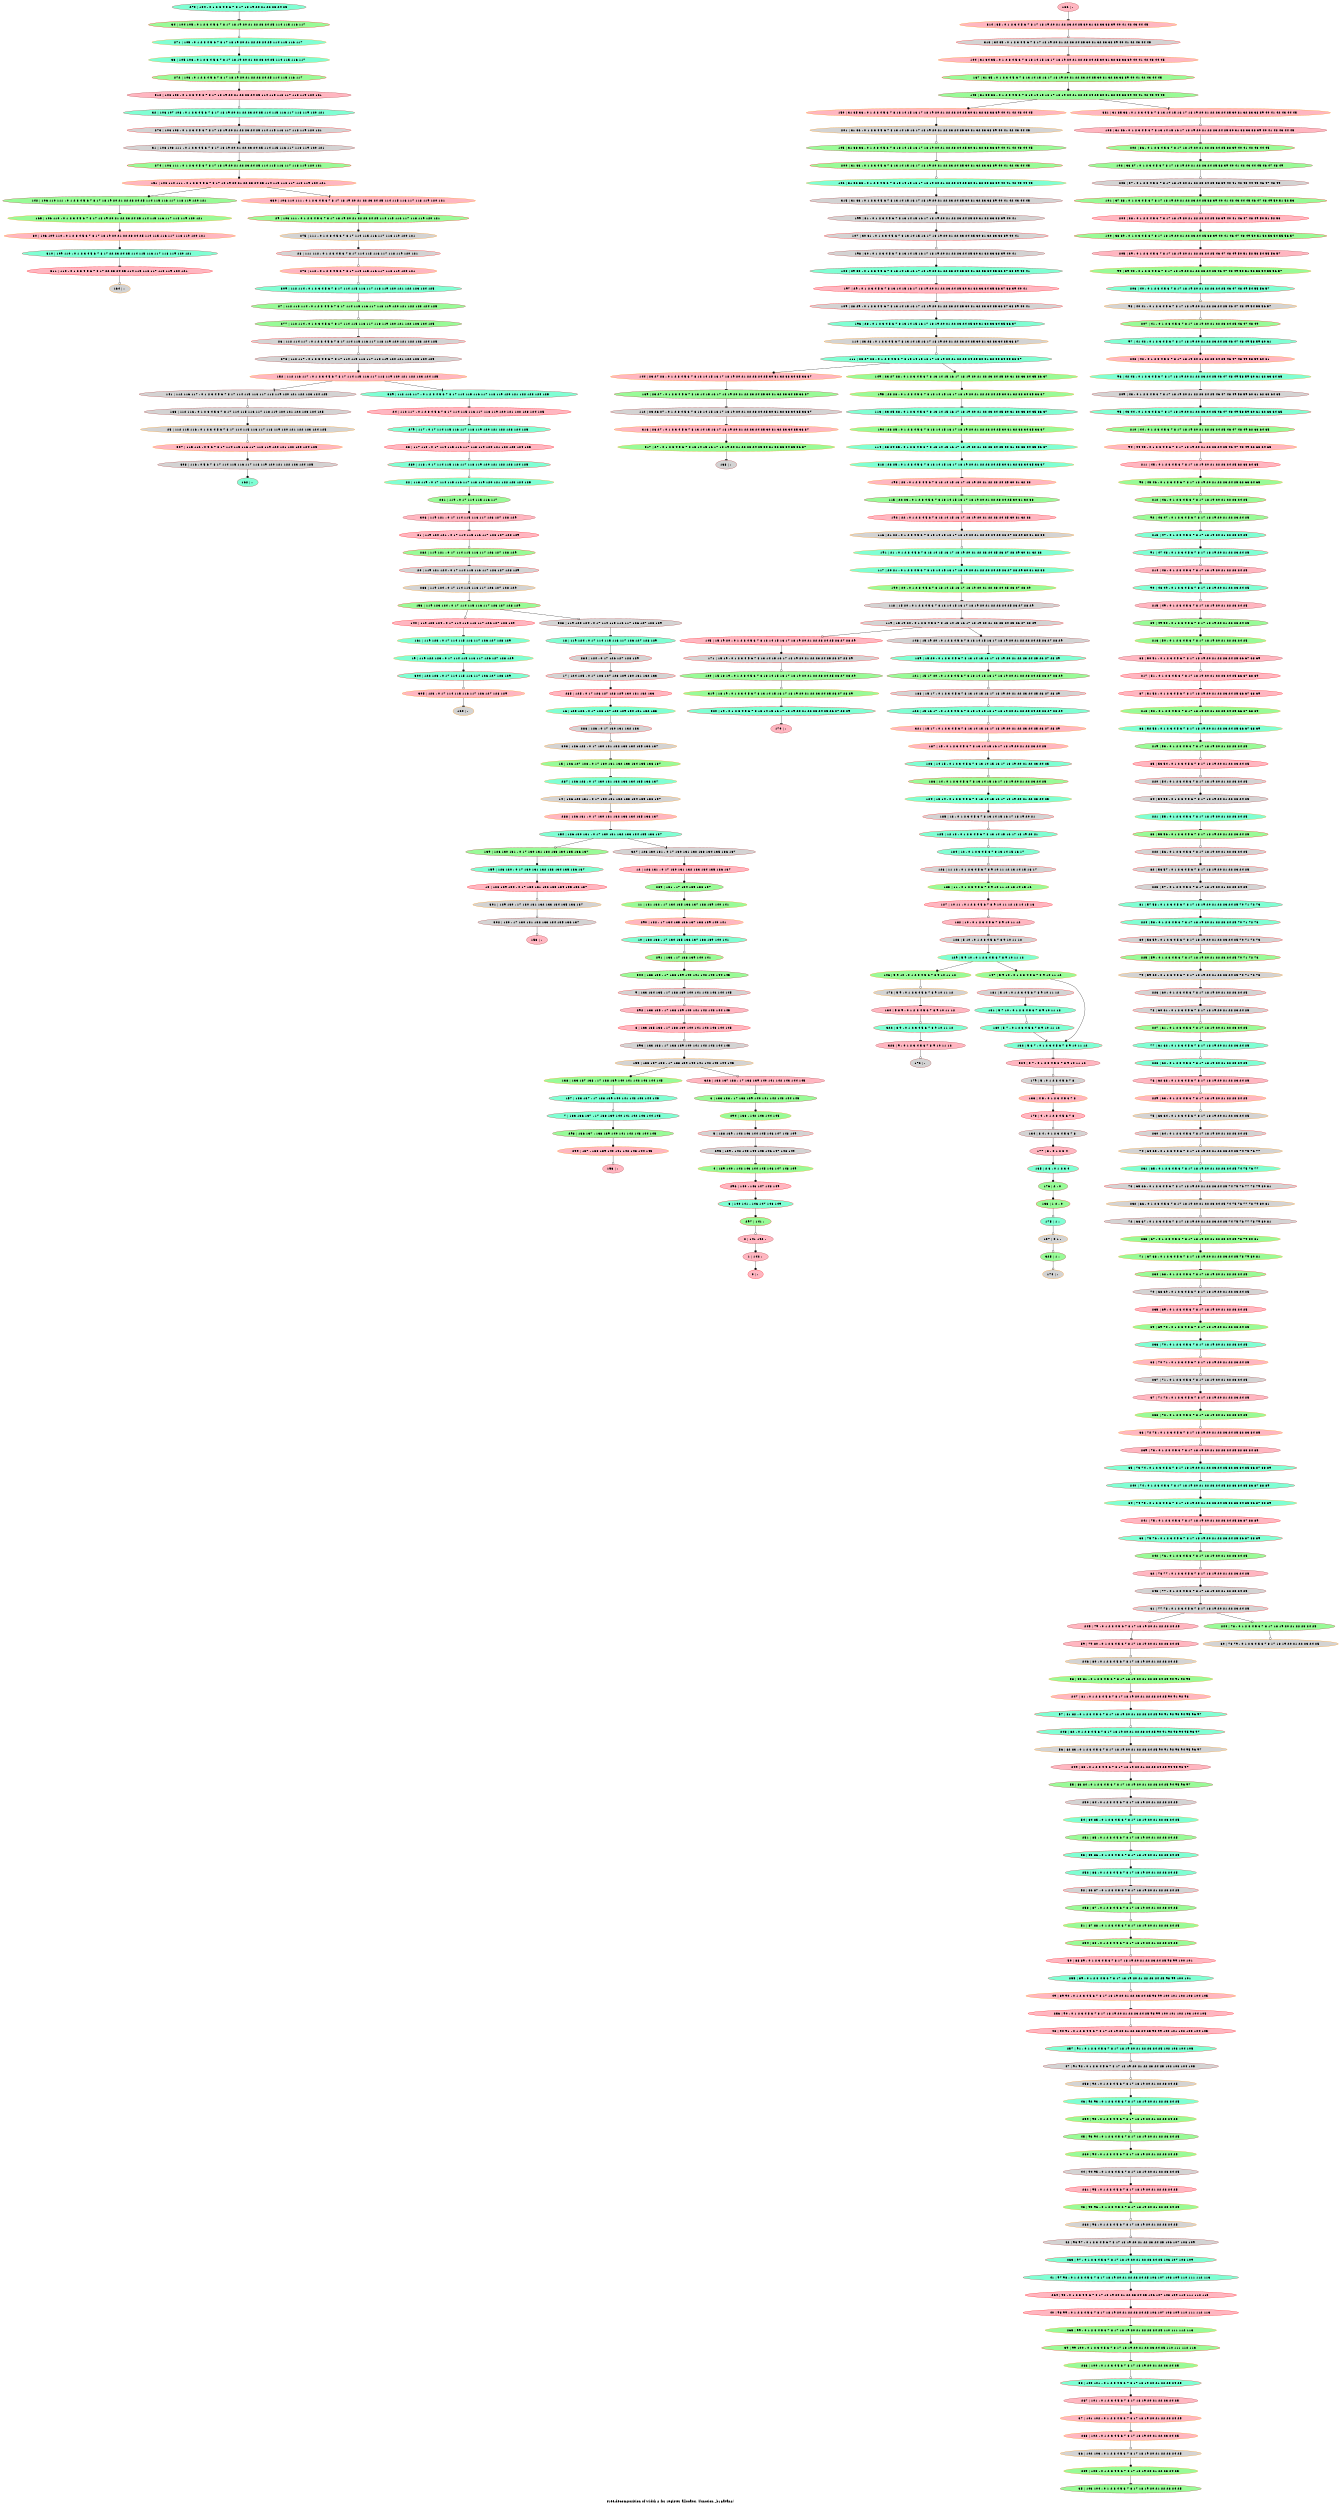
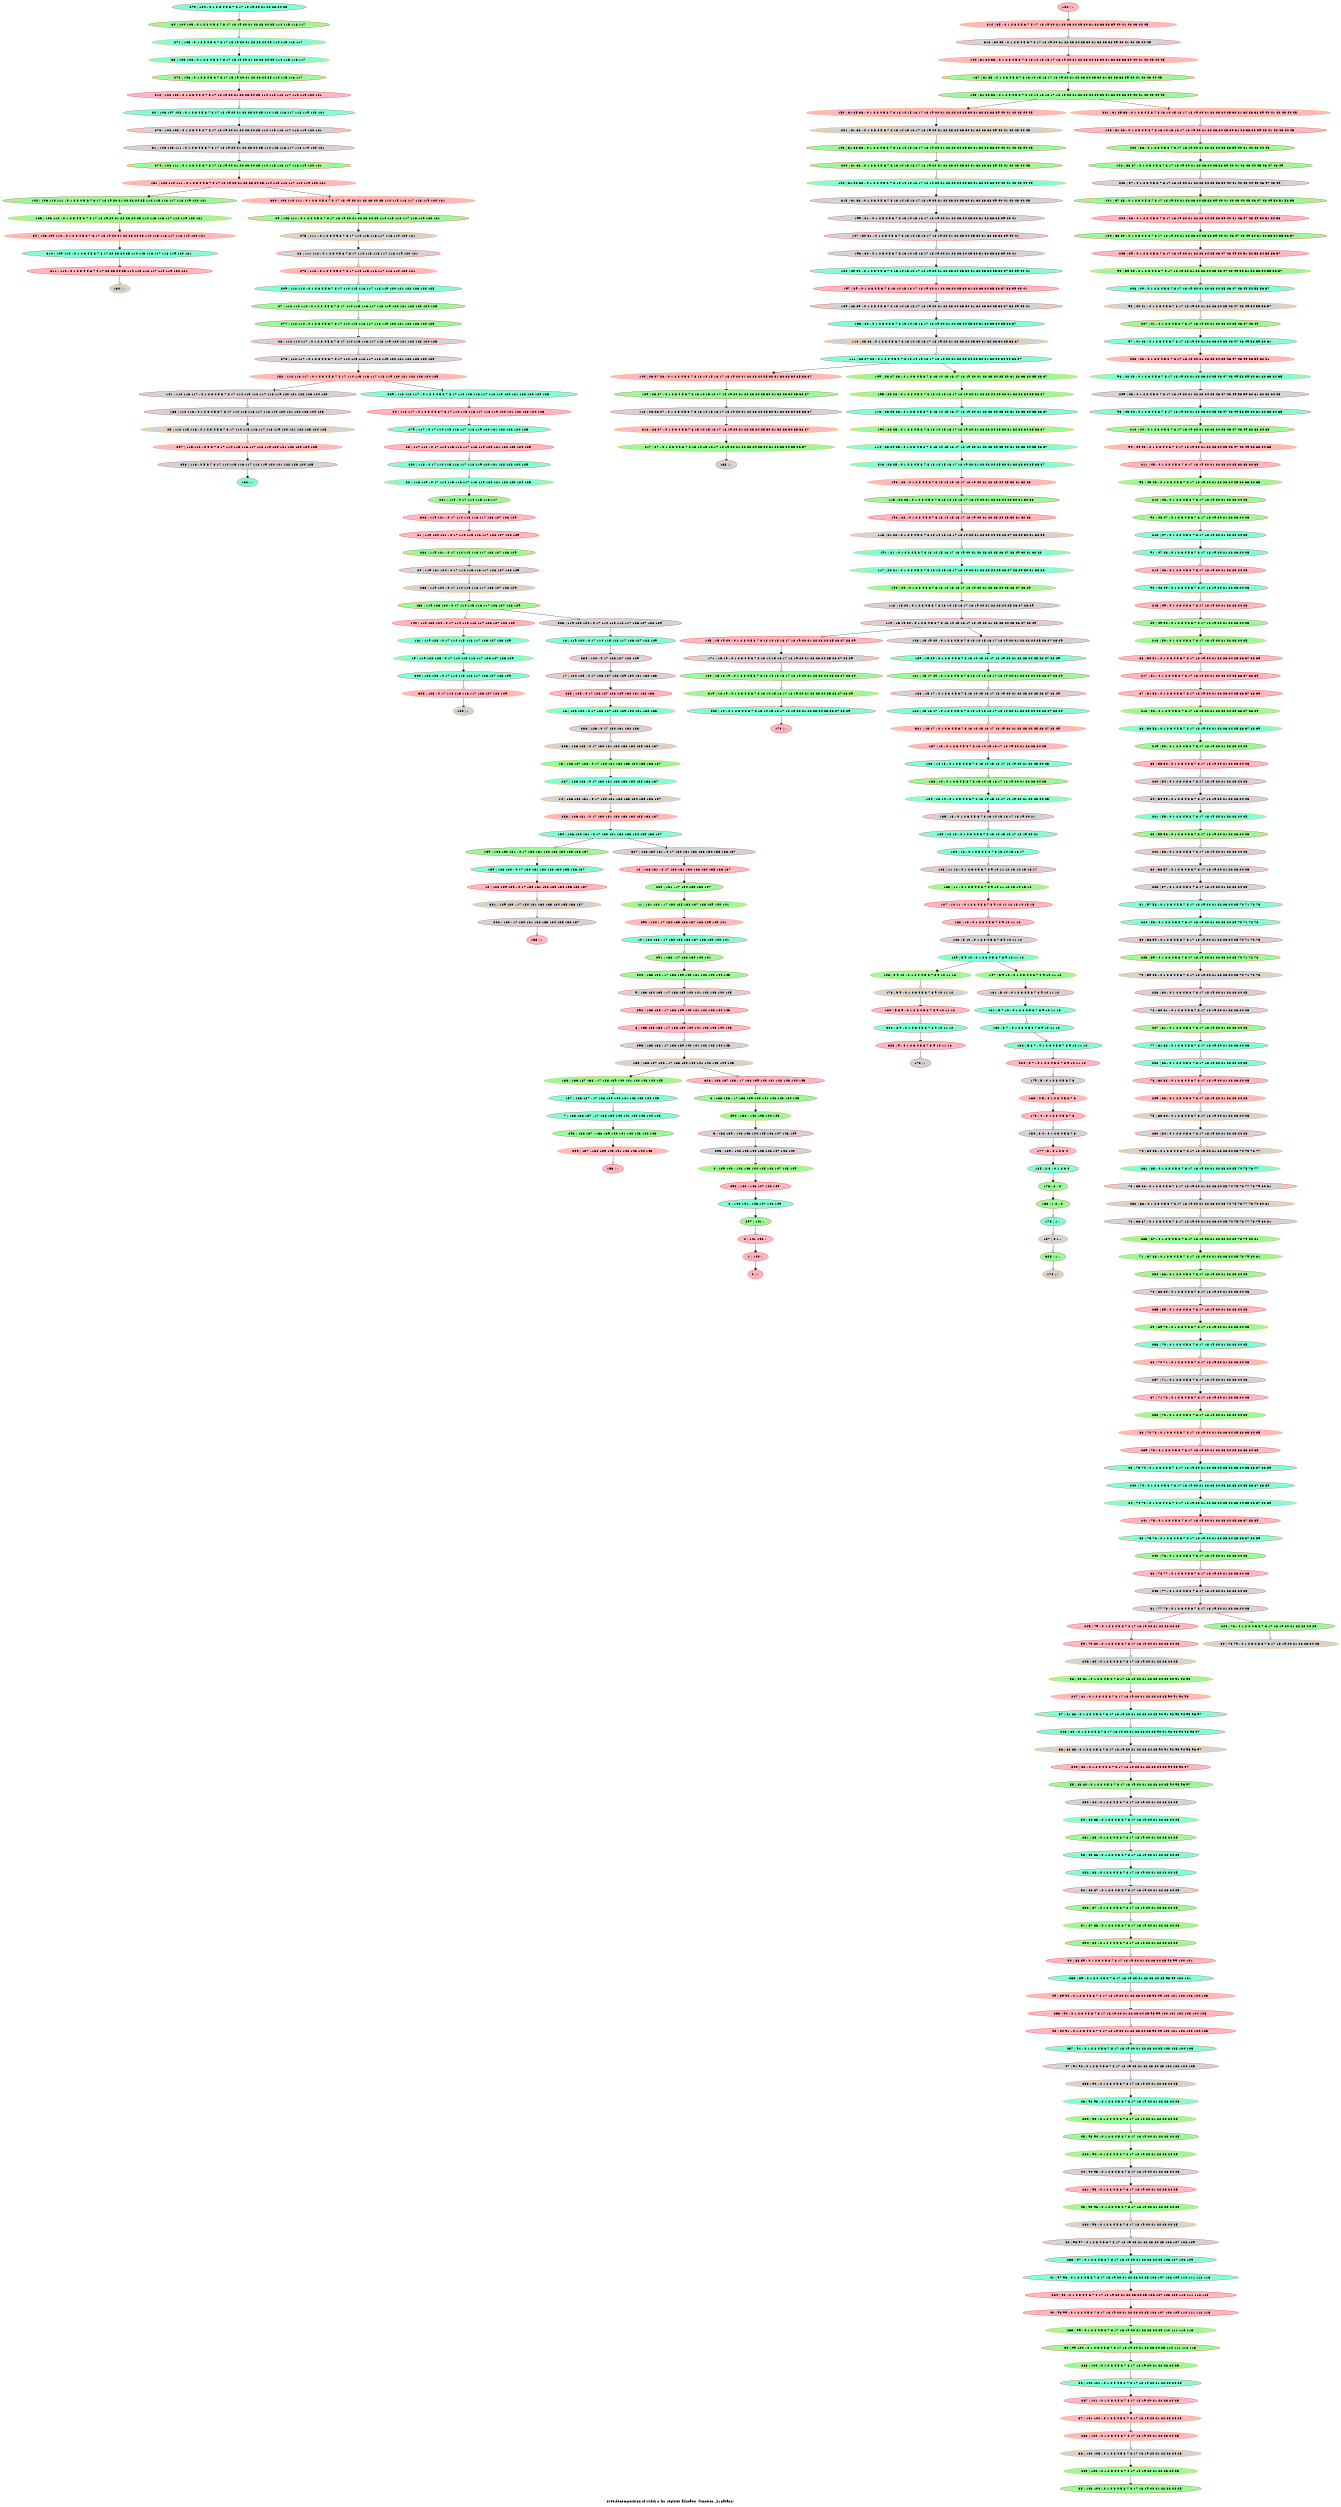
edge "21 | 119 120 121 : 0 17 114 115 116 117 126 127 128 129" -> "282 | 119 121 : 0 17 114 115 116 117 126 127 128 129": removed
edge "84 | 54 55 : 0 1 2 3 4 5 6 7 8 17 18 19 20 21 22 23 24 25" -> "221 | 55 : 0 1 2 3 4 5 6 7 8 17 18 19 20 21 22 23 24 25": added
edge "147 | 5 9 10 : 0 1 2 3 4 5 6 7 8 9 10 11 12" -> "132 | 5 6 7 : 0 1 2 3 4 5 6 7 8 9 10 11 12": now "147 | 5 9 10 : 0 1 2 3 4 5 6 7 8 9 10 11 12" -> "181 | 5 10 : 0 1 2 3 4 5 6 7 8 9 10 11 12"
edge "260 | 94 : 0 1 2 3 4 5 6 7 8 17 18 19 20 21 22 23 24 25" -> "44 | 94 95 : 0 1 2 3 4 5 6 7 8 17 18 19 20 21 22 23 24 25": added
